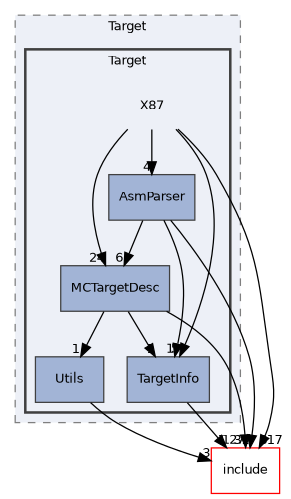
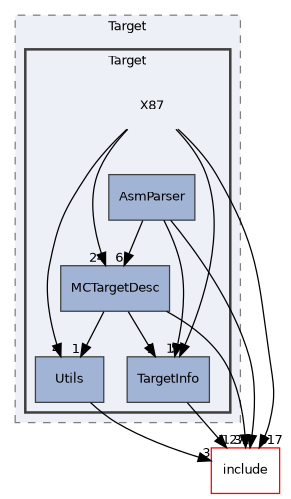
edge "X87" -> "AsmParser": now "X87" -> "Utils"
